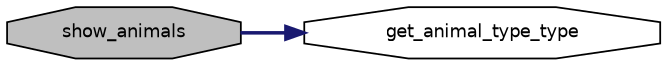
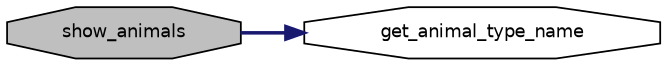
node "get_animal_type_type": label "get_animal_type_type" -> "get_animal_type_name"
